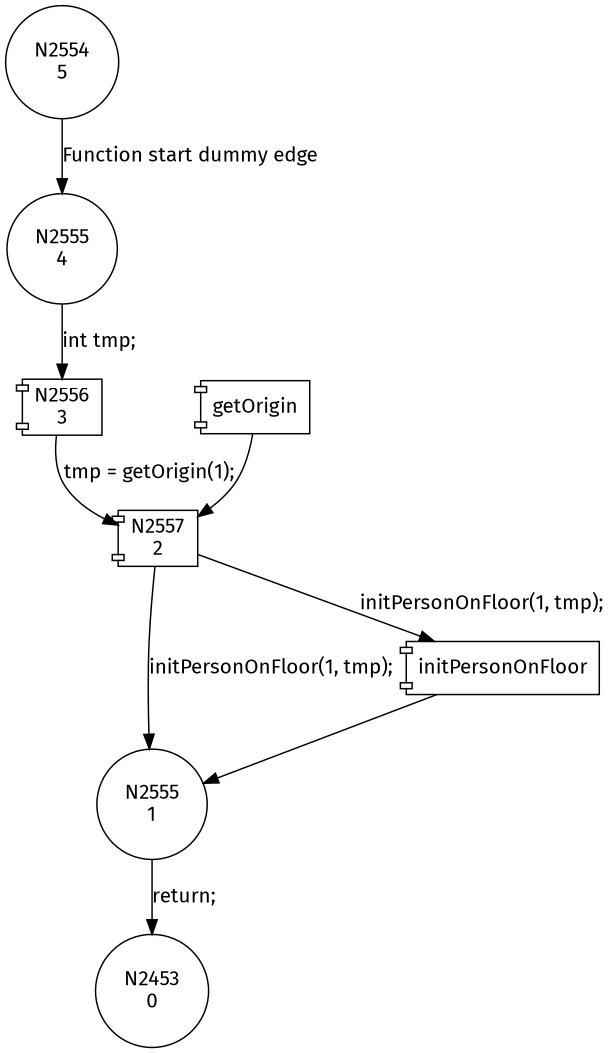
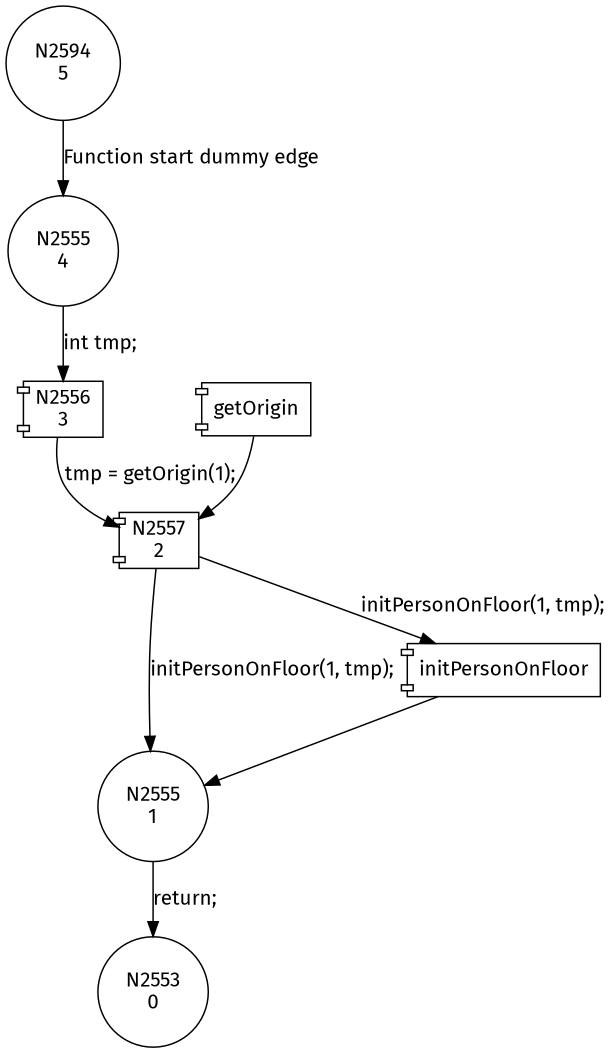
node "N2554 5": label "N2554 5" -> "N2594 5"
node "N2453 0": label "N2453 0" -> "N2553 0"
